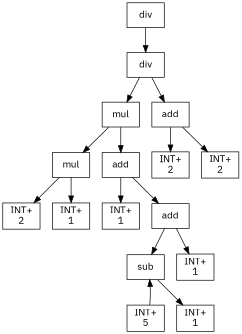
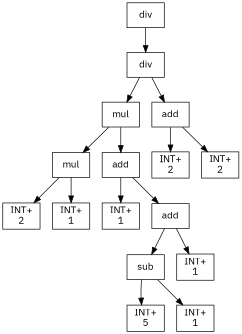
edge "INT+ 5" -> "sub": reversed
